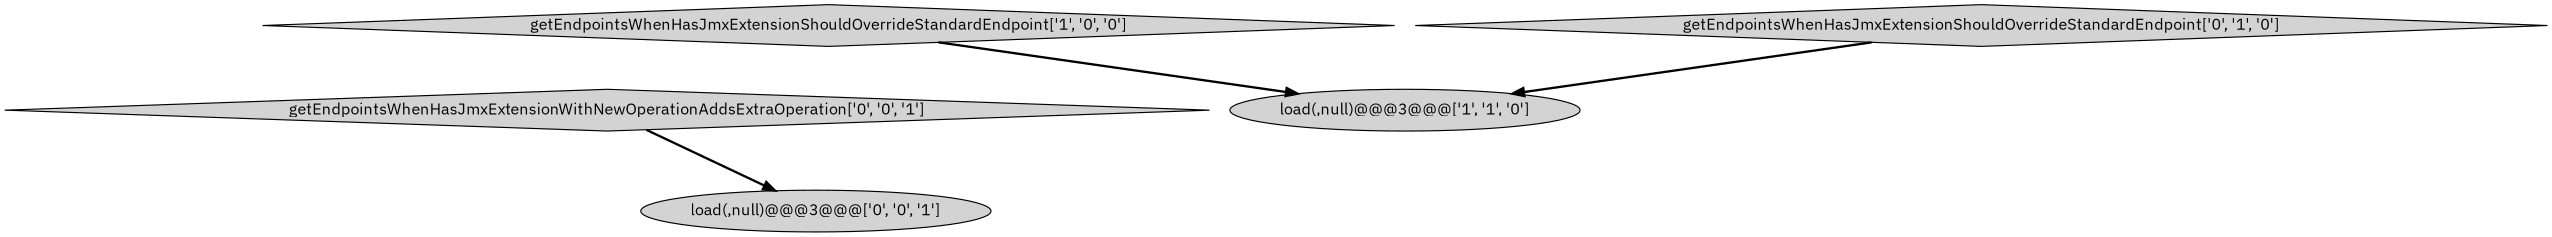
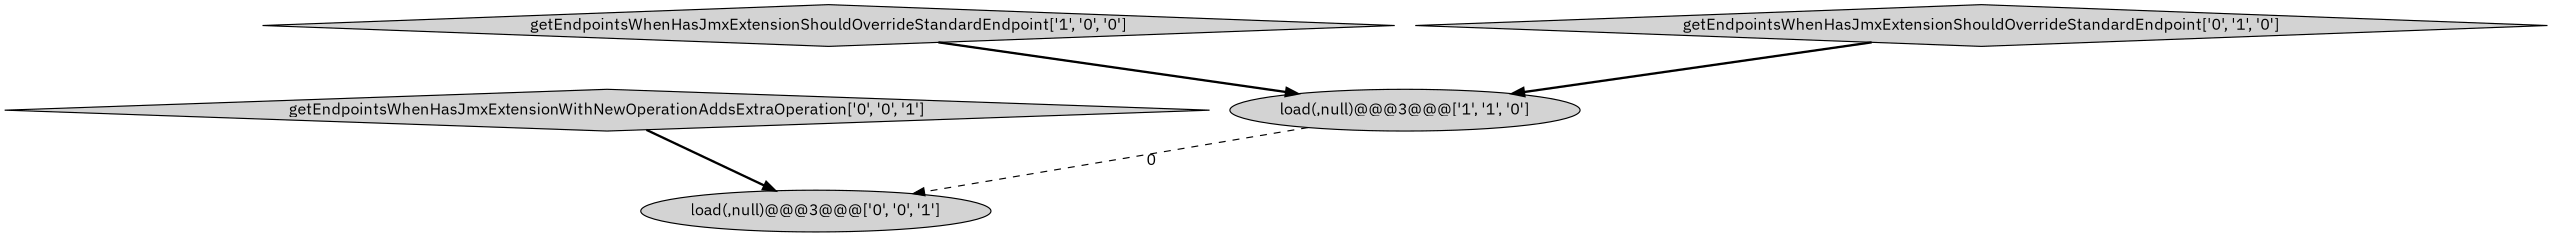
edge "load(,null)@@@3@@@['1', '1', '0']" -> "load(,null)@@@3@@@['0', '0', '1']": added, label "0"
